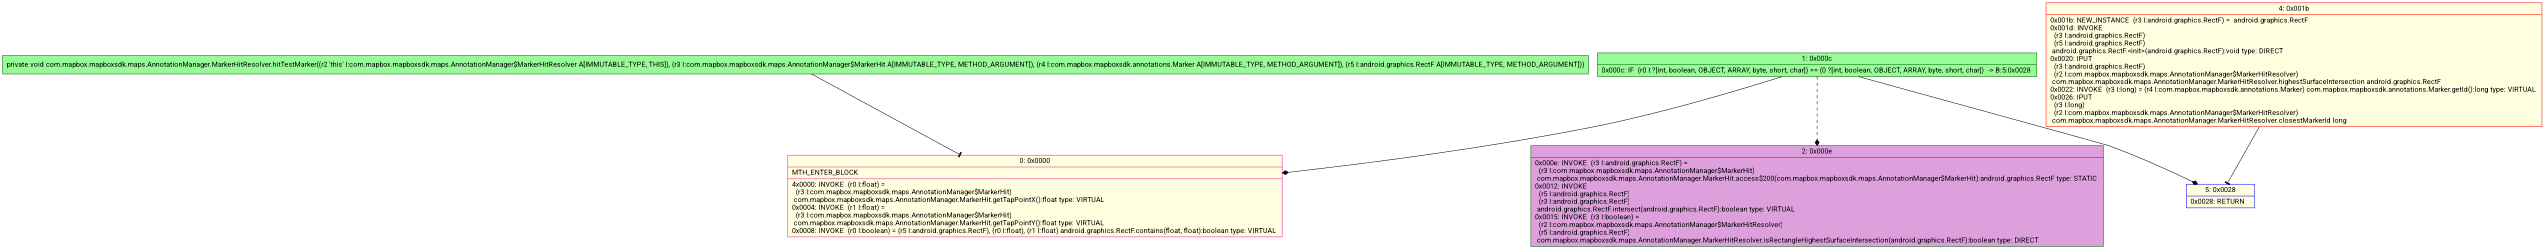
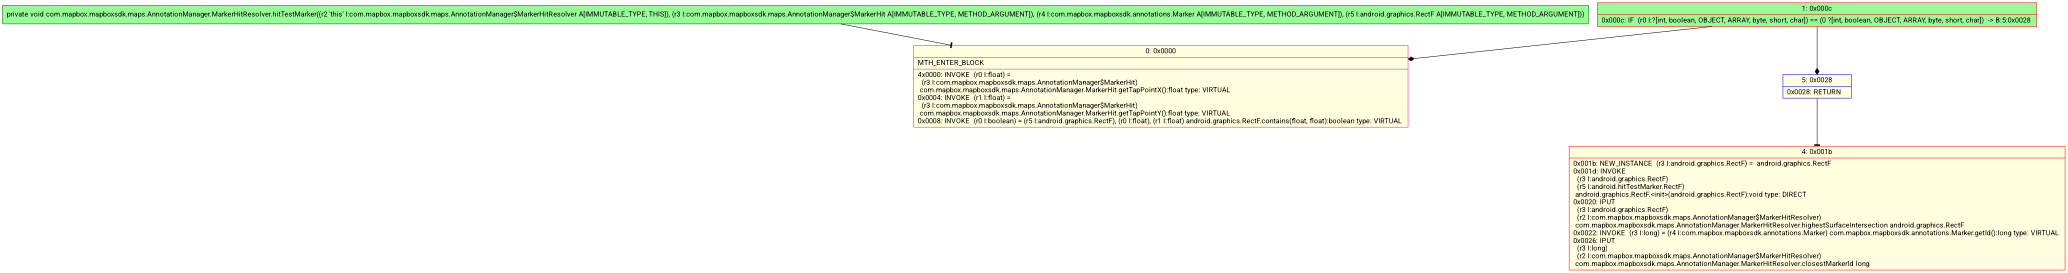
node "4: 0x001b": text "(r5 I:android.graphics.RectF)" -> "(r5 I:android.hitTestMarker.RectF)"
node "1: 0x000c": color darkgreen -> red
edge "4: 0x001b" -> "5: 0x0028": reversed
node "2: 0x000e": removed
